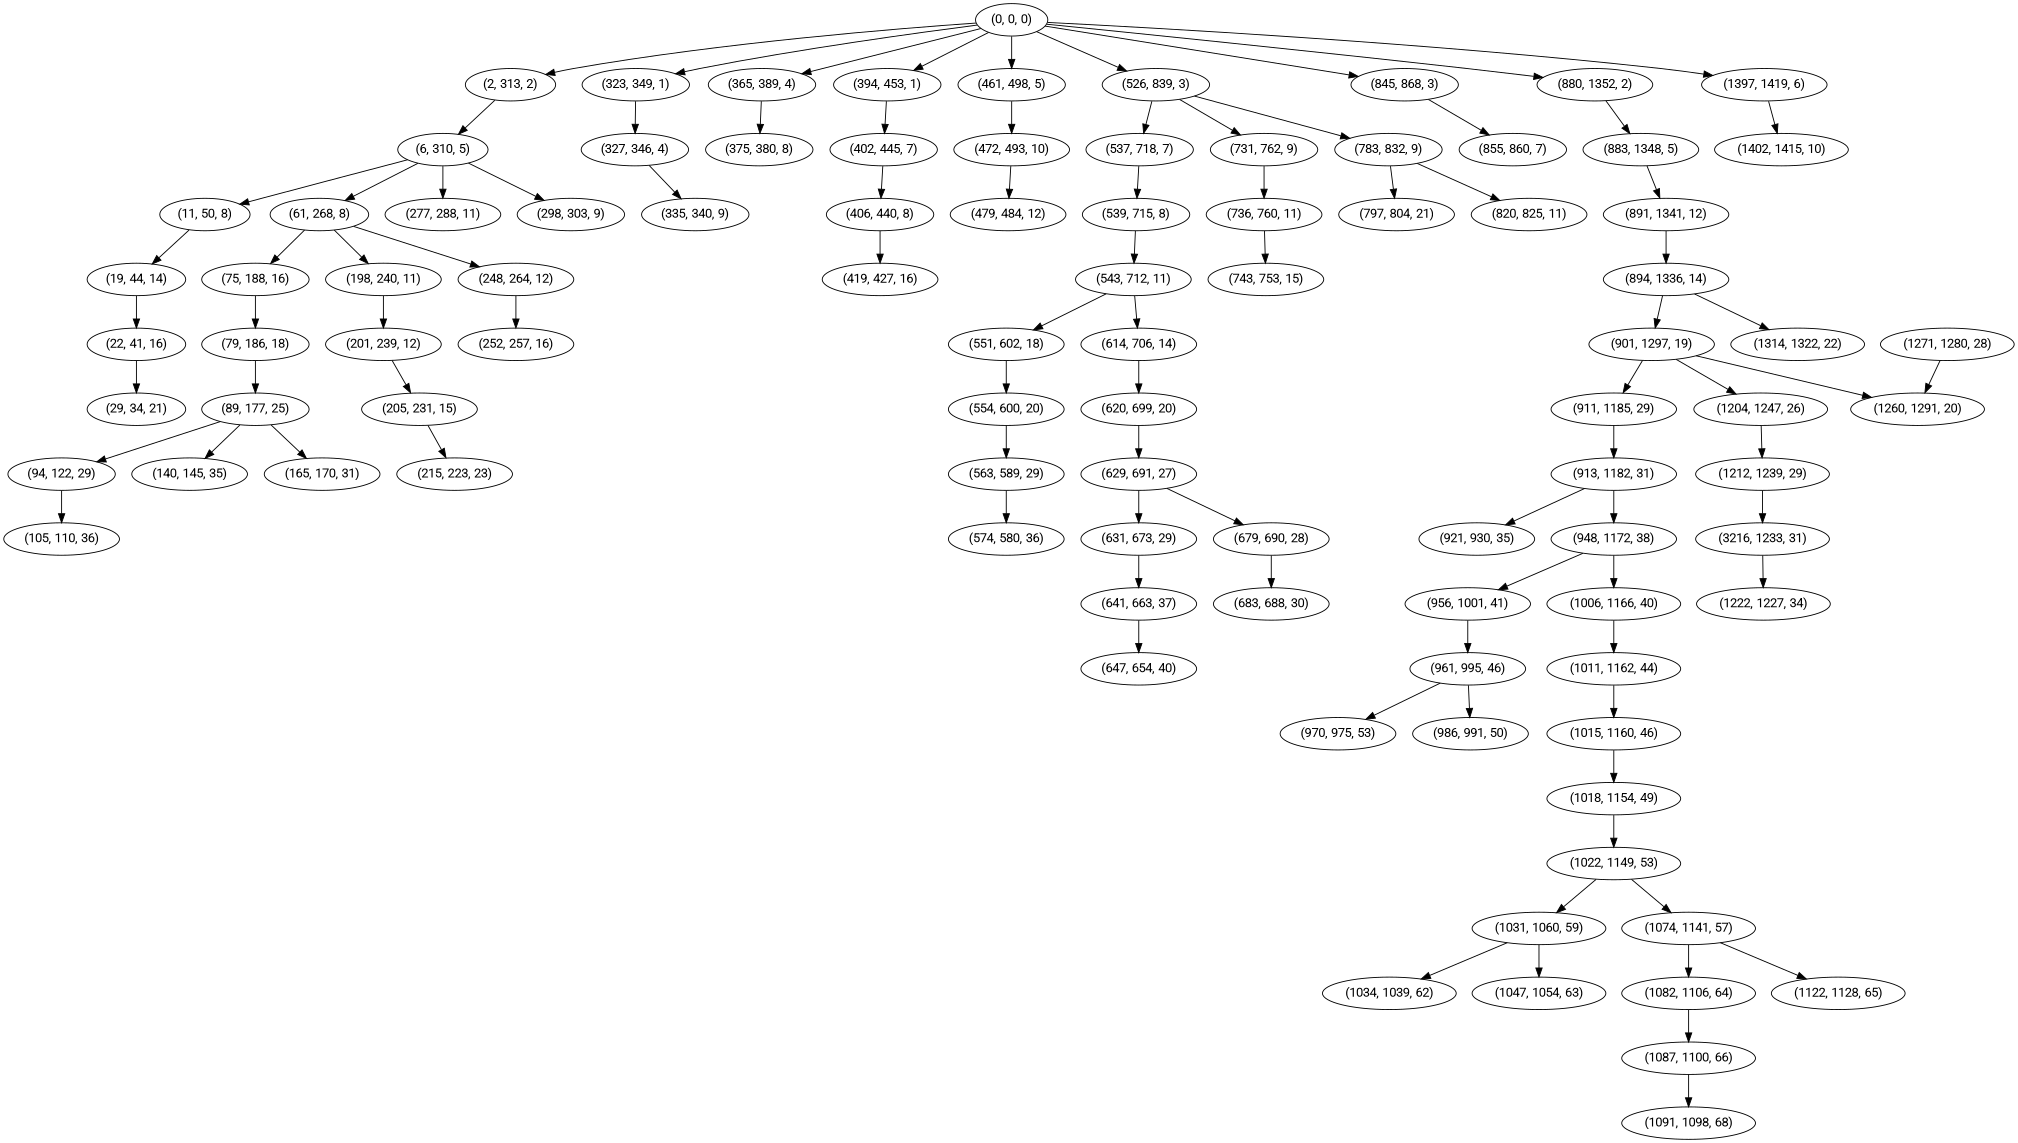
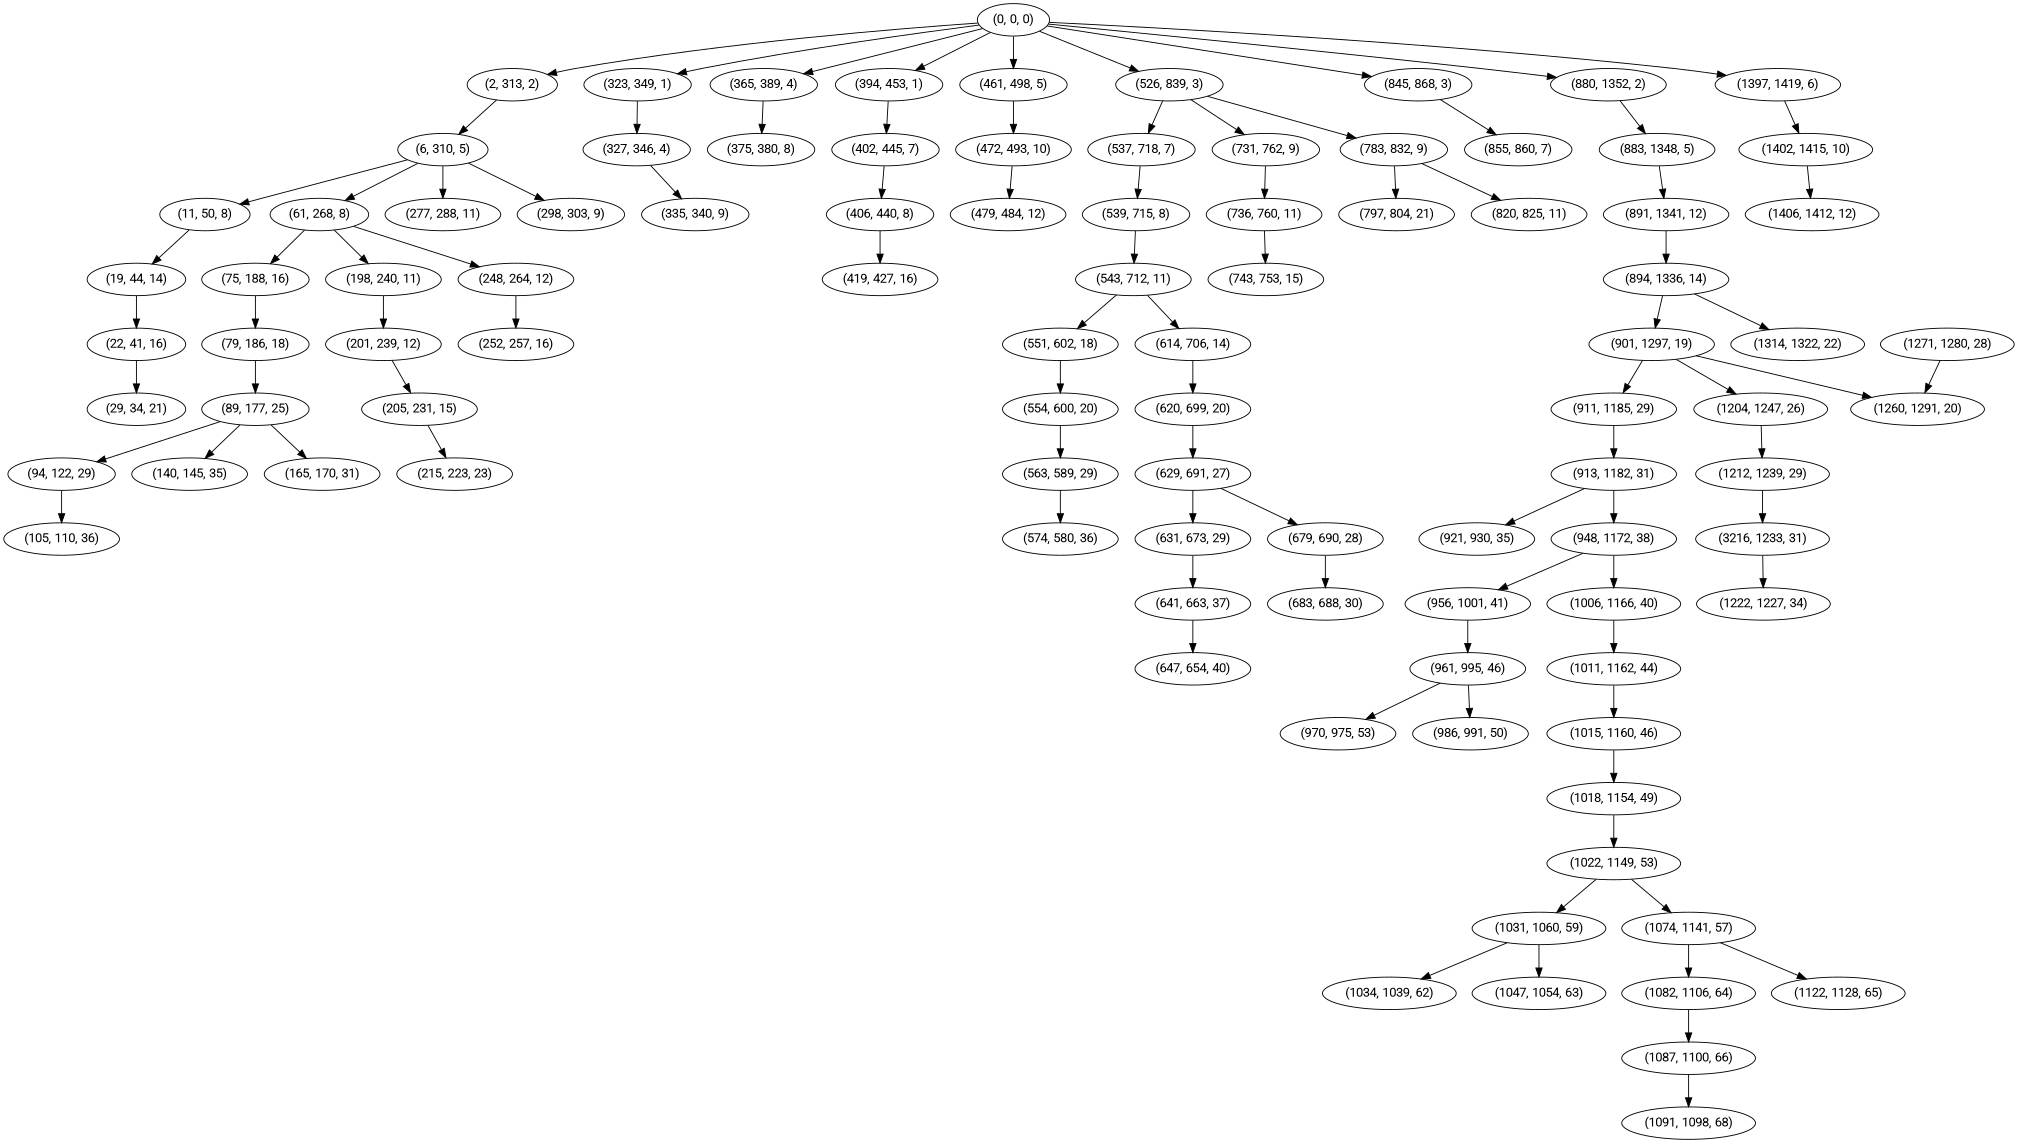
node "(1406, 1412, 12)": added
